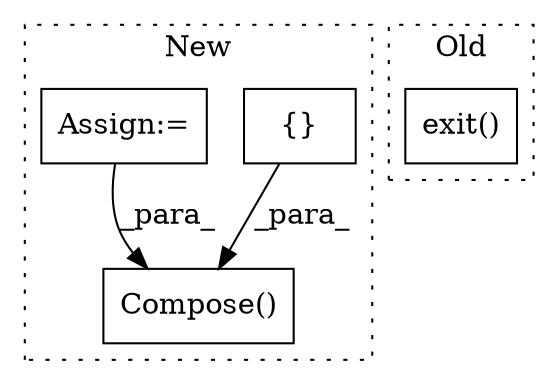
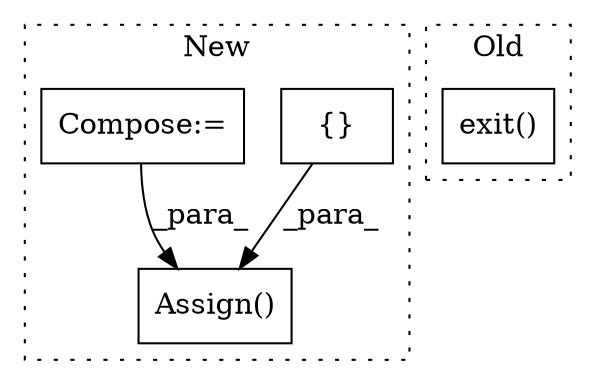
node "Assign:=": label "Assign:=" -> "Compose:="
node "Compose()": label "Compose()" -> "Assign()"
